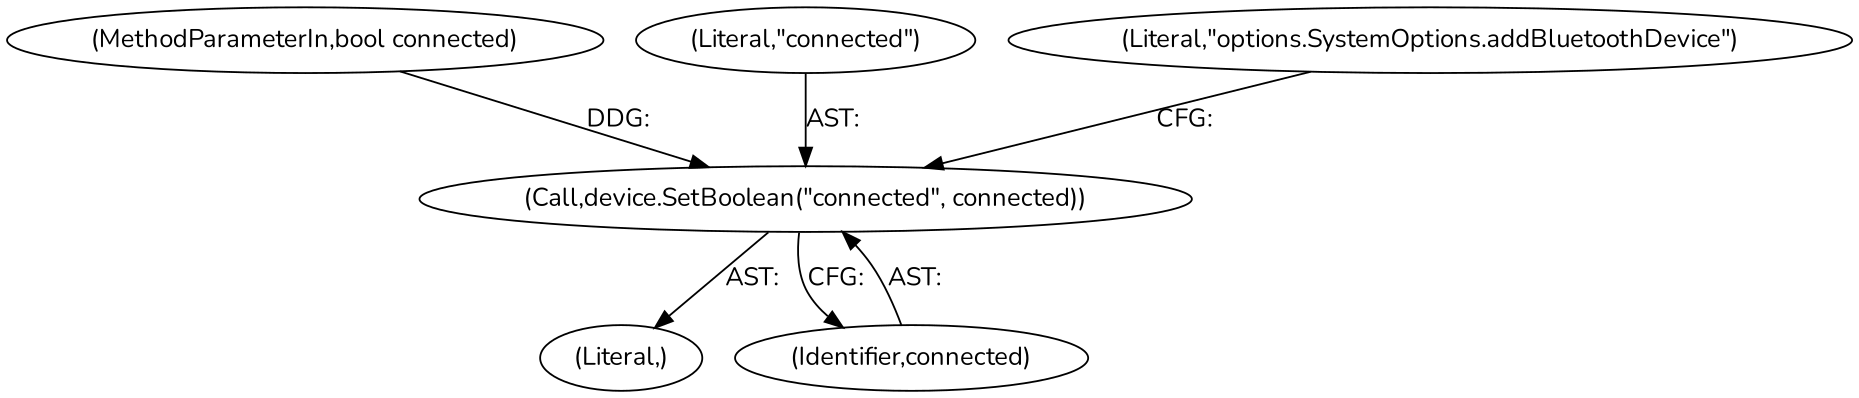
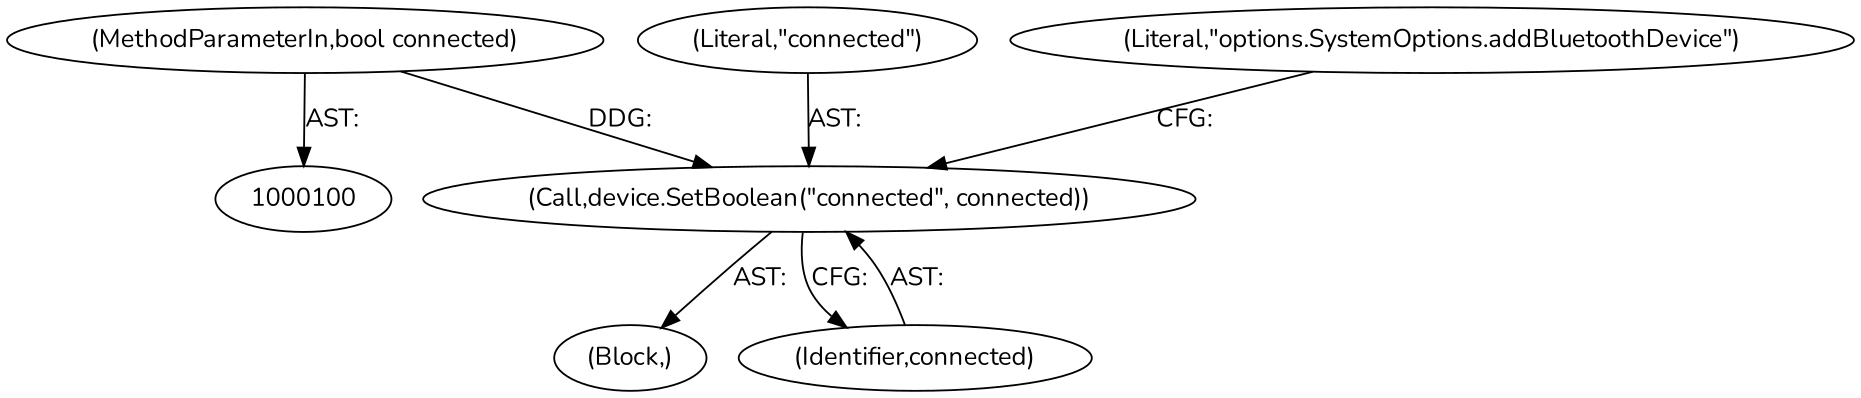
node "1000100": added
node "(Literal,)": label "(Literal,)" -> "(Block,)"
